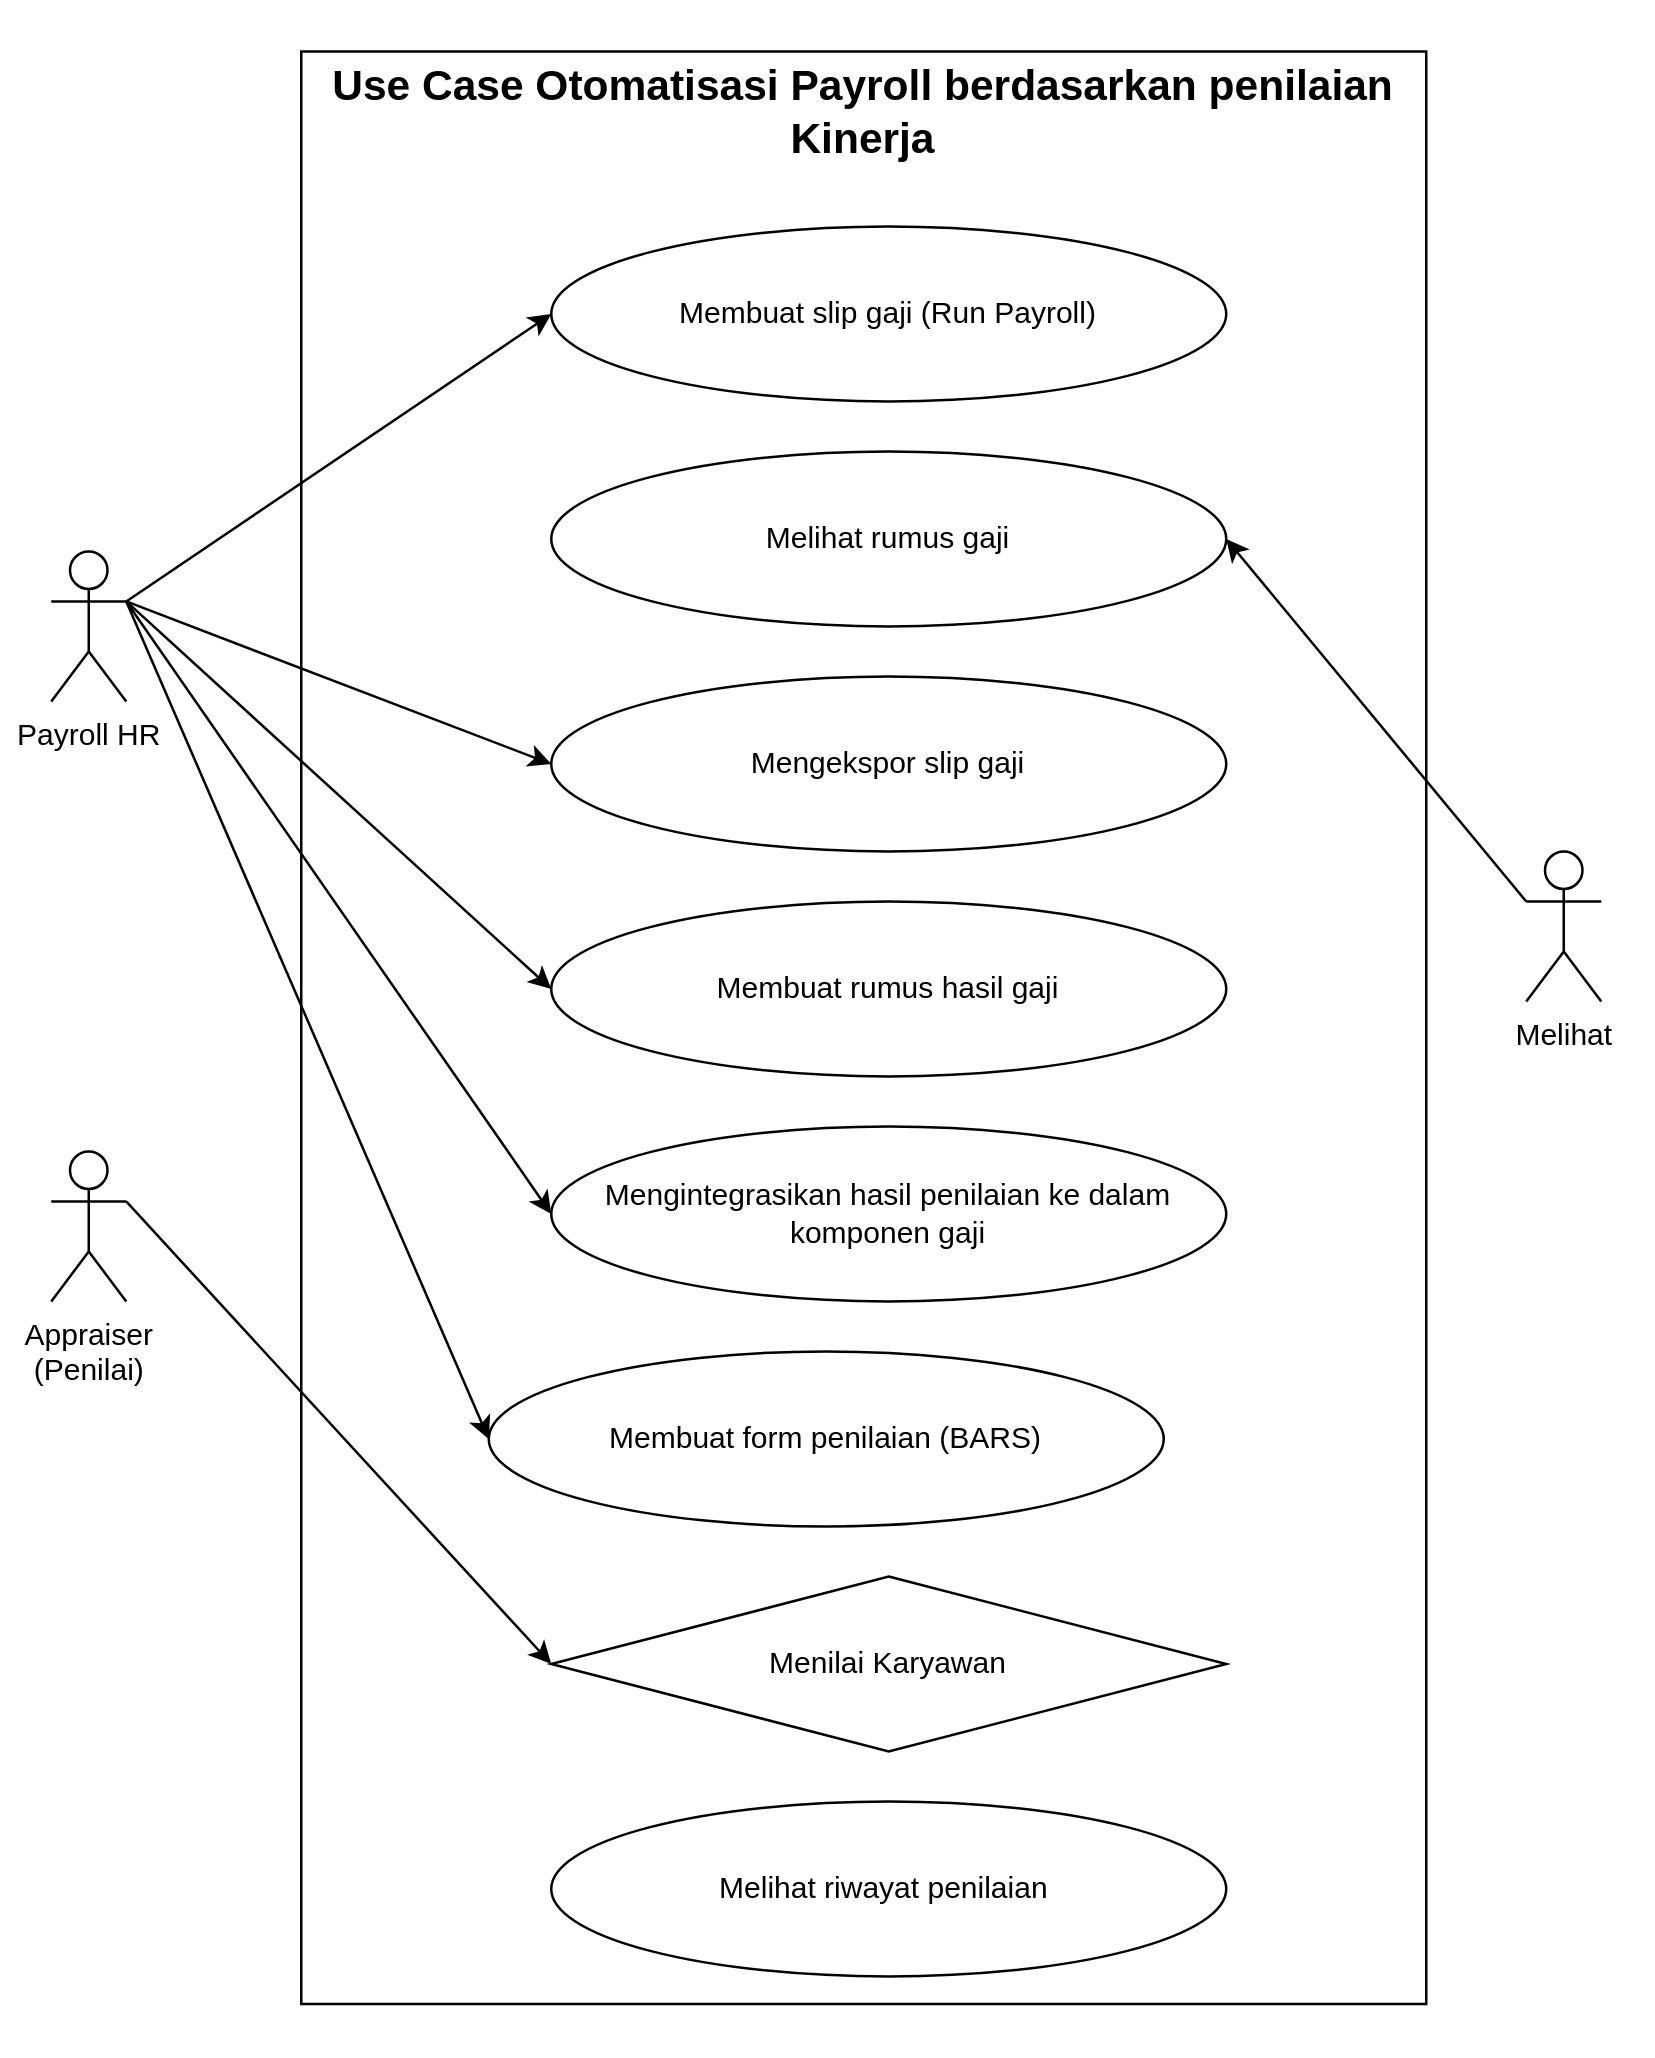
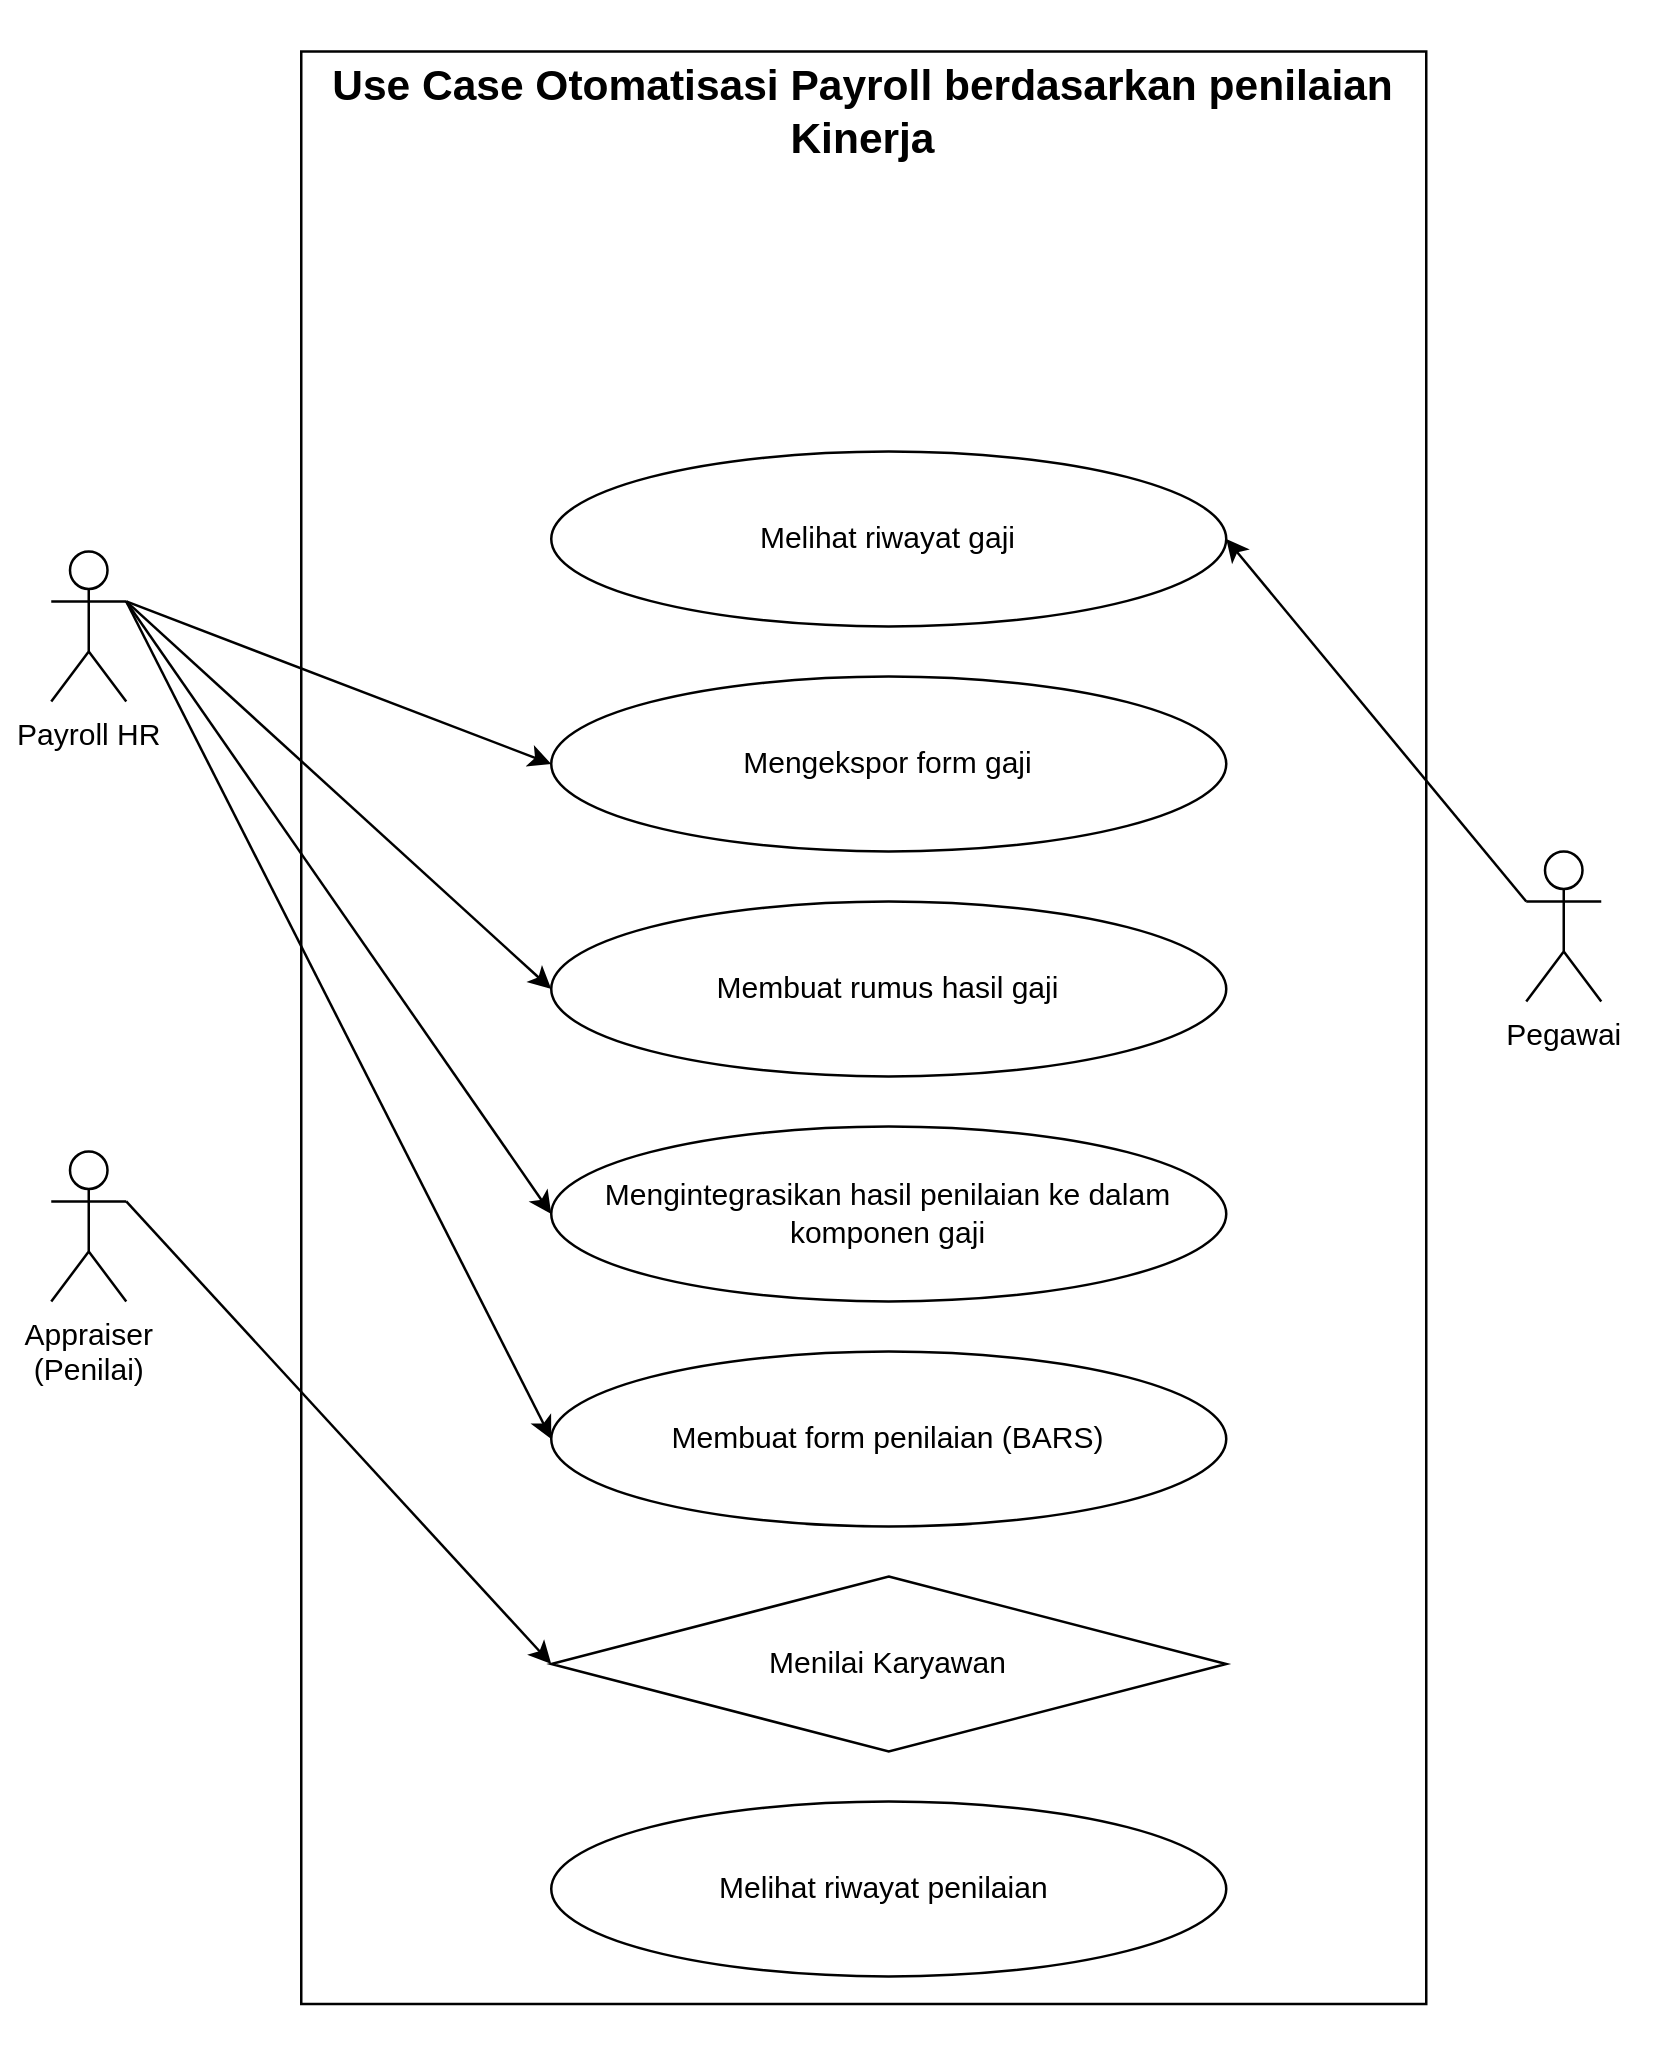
node "Membuat slip gaji (Run Payroll)": removed
edge "Payroll HR" -> "Membuat slip gaji (Run Payroll)": removed
node "Melihat rumus gaji": label "Melihat rumus gaji" -> "Melihat riwayat gaji"
node "Mengekspor slip gaji": label "Mengekspor slip gaji" -> "Mengekspor form gaji"
node "Melihat": label "Melihat" -> "Pegawai"
node "Membuat form penilaian (BARS)": moved (826, 1439) -> (889, 1439)
